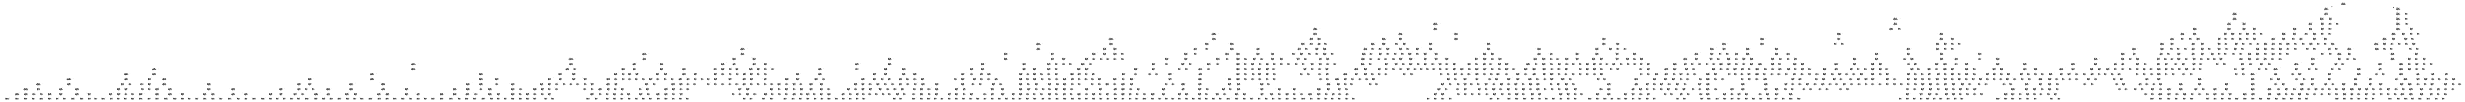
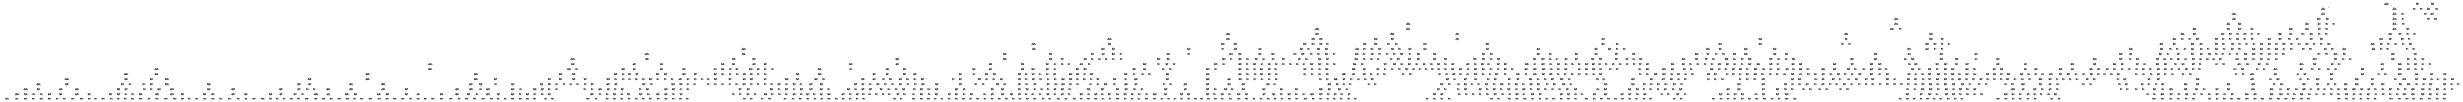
node "X[0] <= 0.365 gini = 0.042 samples = 233 value = [5, 228]": removed
